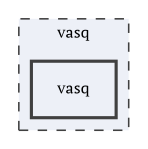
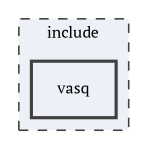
cluster "vasq": label "vasq" -> "include"
